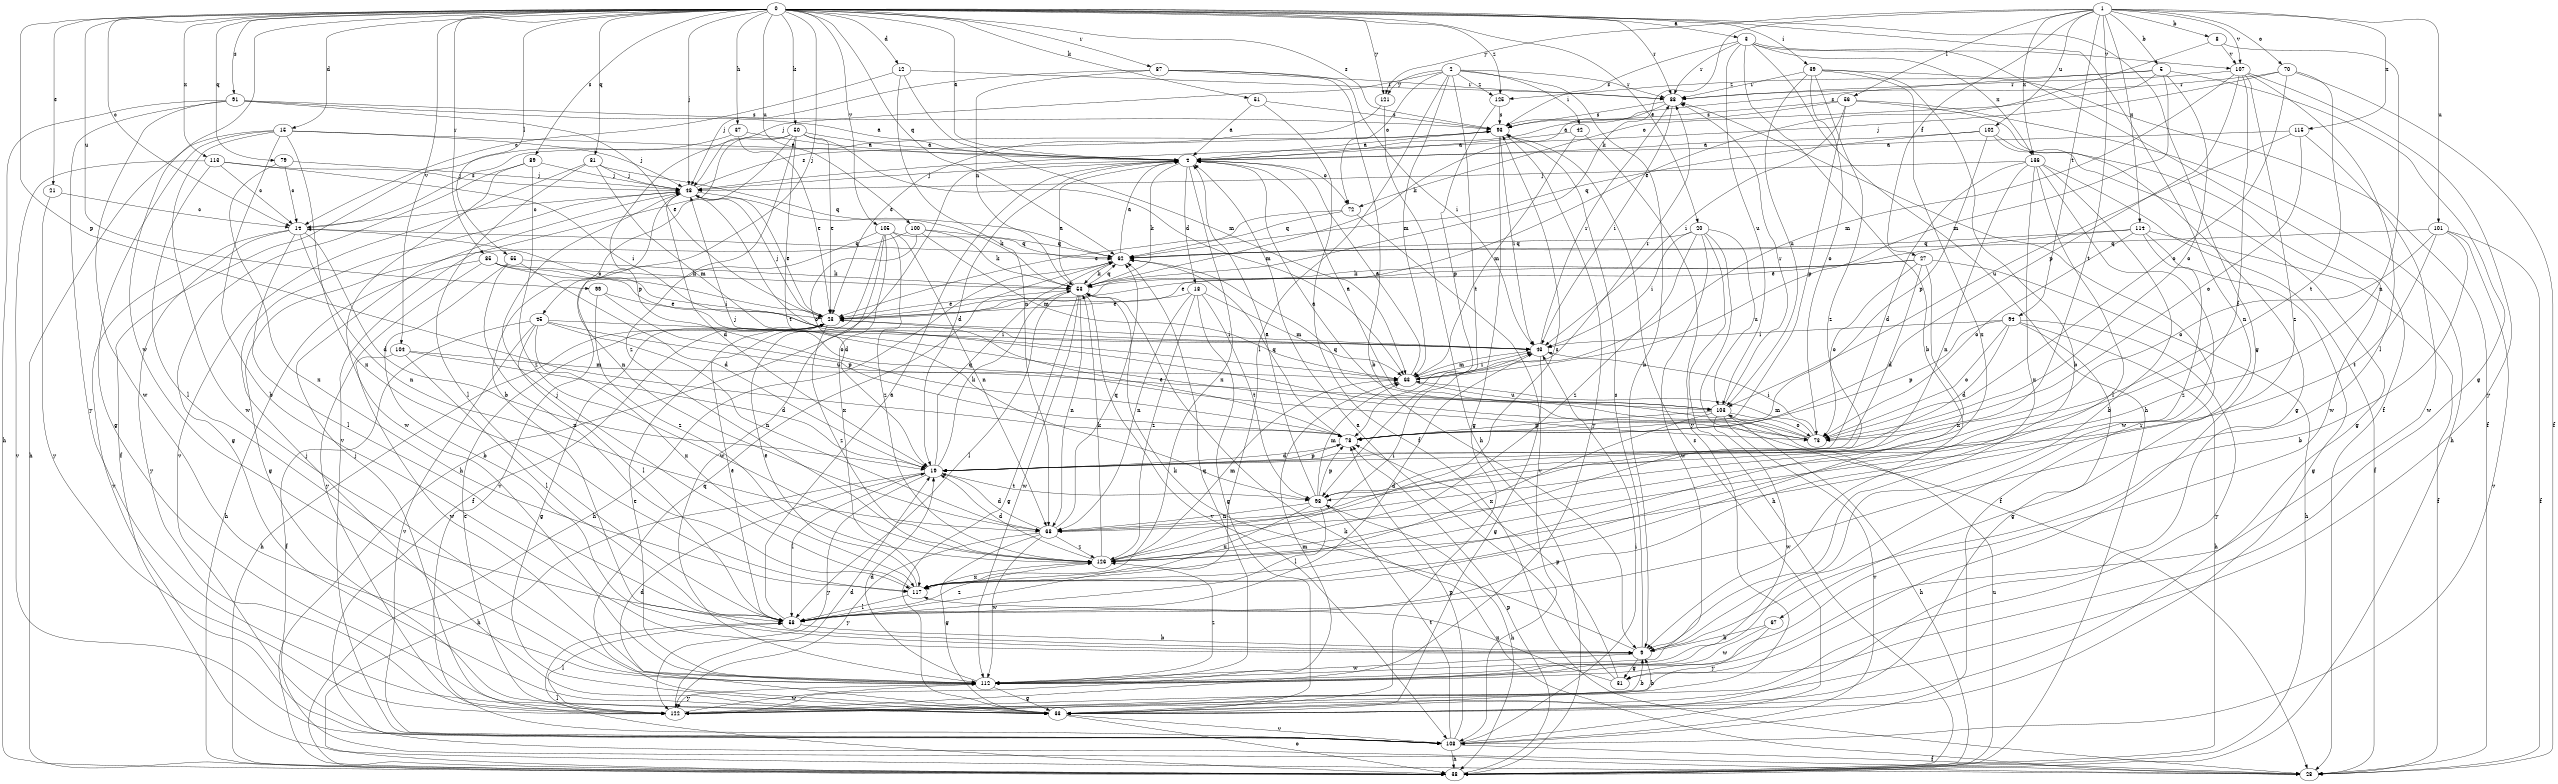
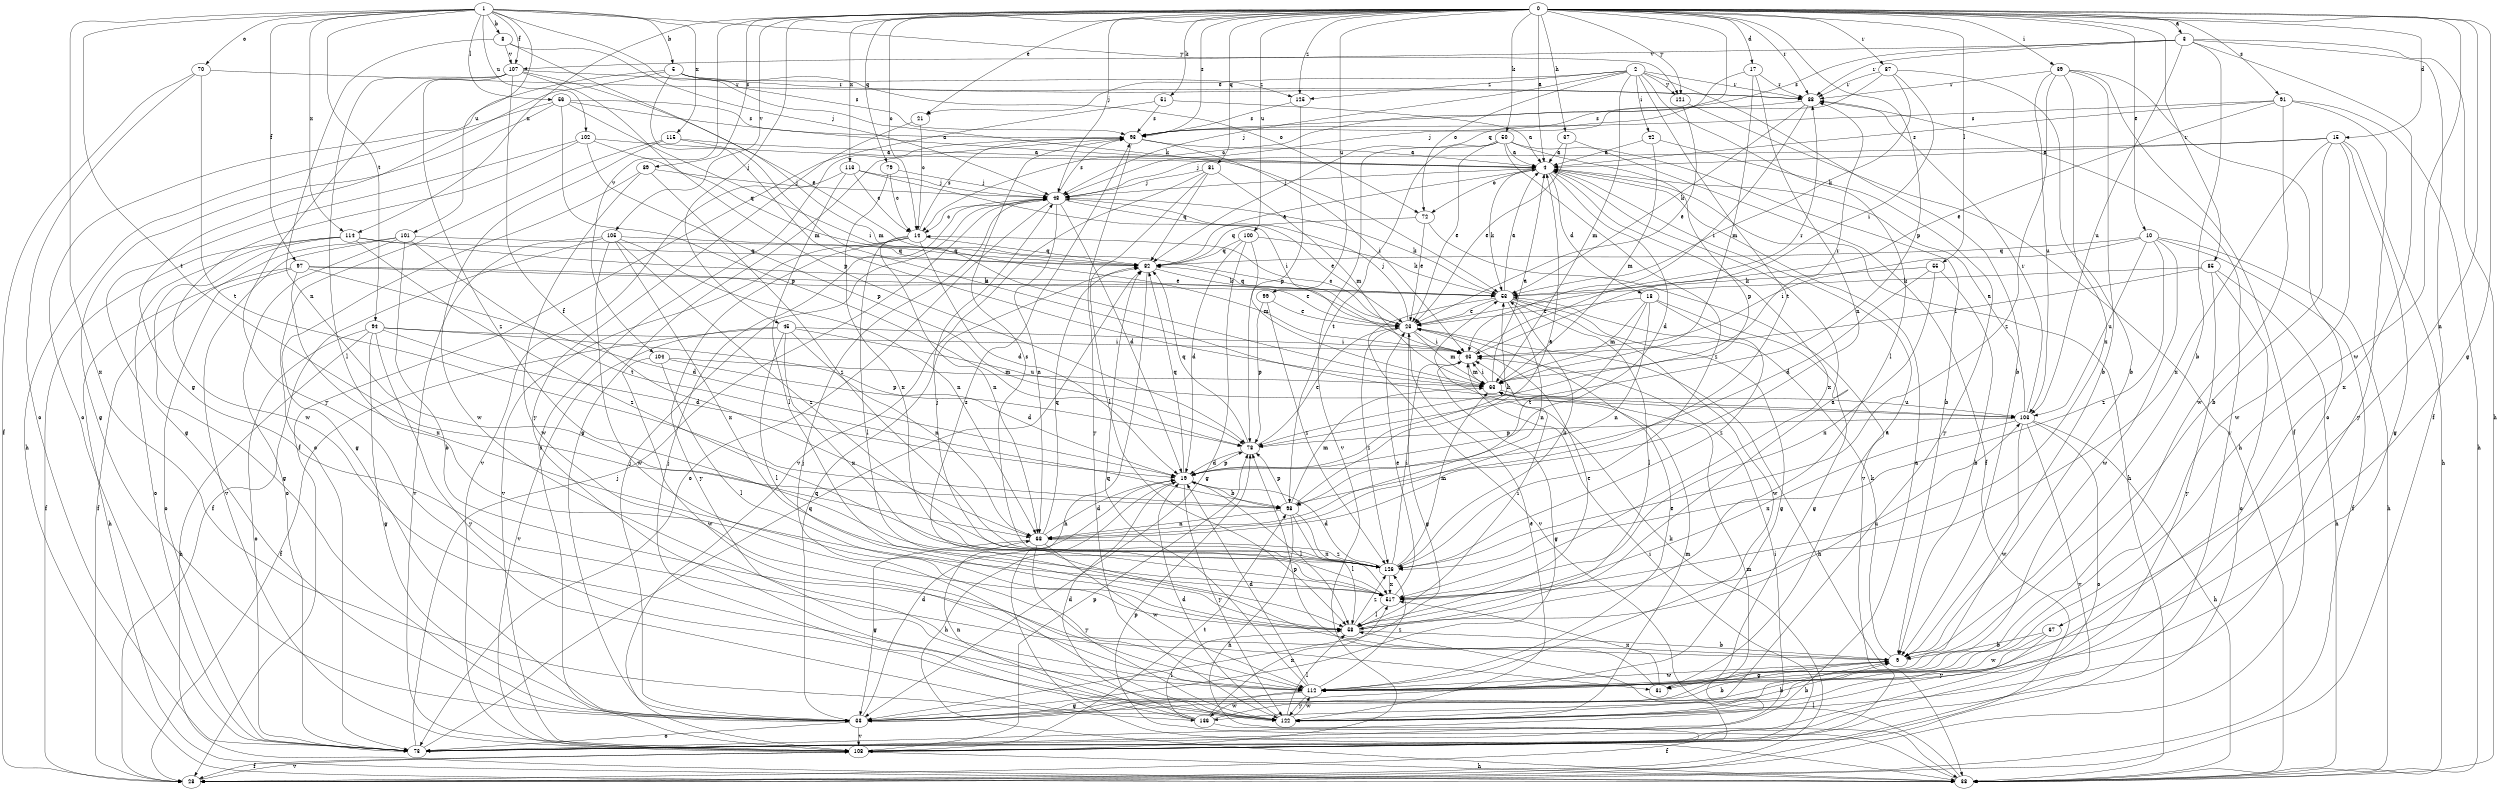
edge "0" -> "114": added, label "x"
edge "1" -> "107": label "v" -> "f"
node "12": label "12" -> "17"
edge "2" -> "21": added, label "e"
edge "91" -> "4": label "a" -> "s"
edge "70" -> "48": now "8" -> "48"
edge "87" -> "53": label "n" -> "k"
edge "50" -> "63": now "23" -> "63"
node "20": label "20" -> "10"
node "62": label "62" -> "82"
node "27": label "27" -> "97"
edge "19" -> "98": label "t" -> "b"
edge "58" -> "43": label "d" -> "i"
node "117": label "117" -> "517"
edge "136" -> "112": reversed
edge "38" -> "103": now "58" -> "103"
edge "33" -> "38": now "33" -> "73"
edge "28" -> "108": added, label "v"
